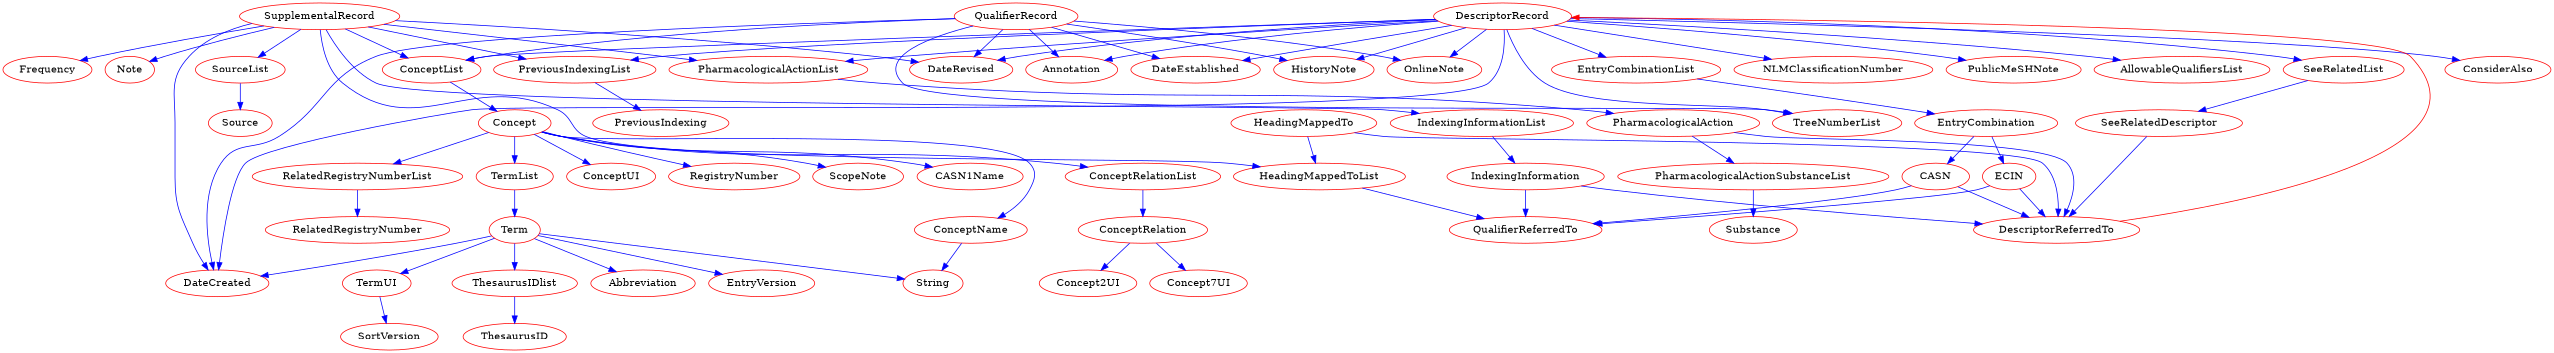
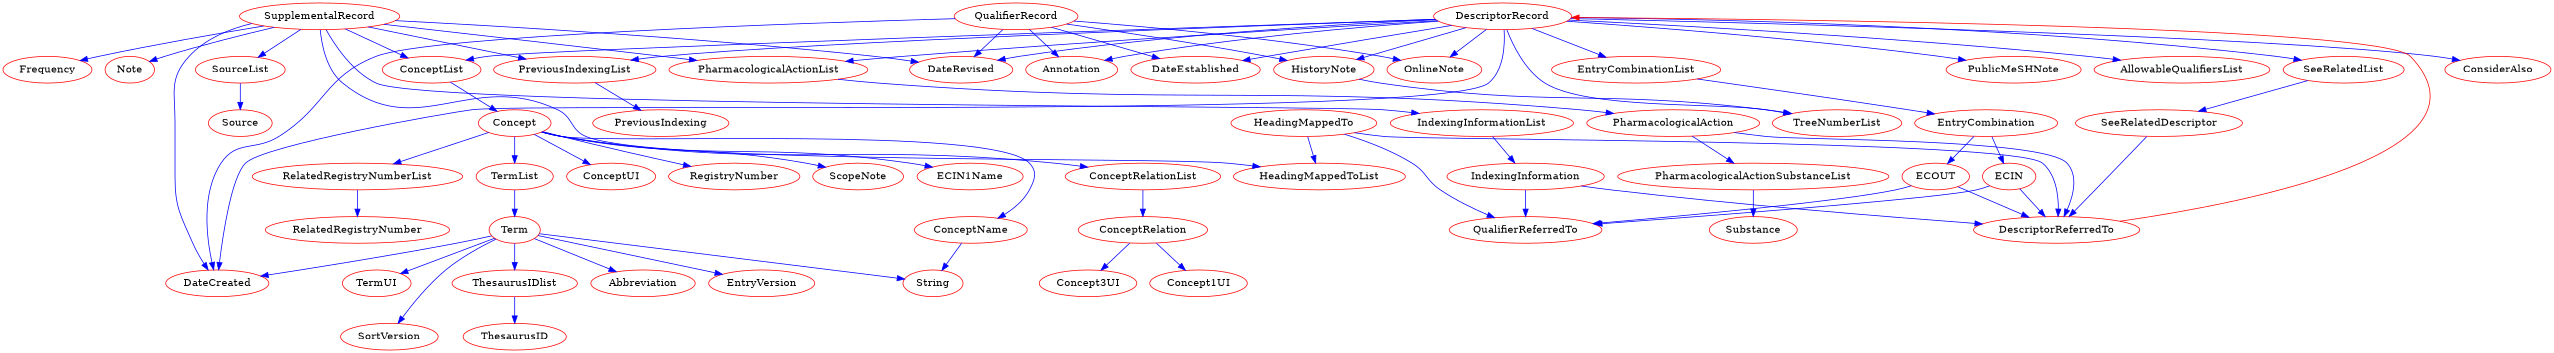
edge "QualifierRecord" -> "ConceptList": removed
node "NLMClassificationNumber": removed
edge "QualifierRecord" -> "TreeNumberList": now "HistoryNote" -> "TreeNumberList"
node "CASN1Name": label "CASN1Name" -> "ECIN1Name"
node "CASN": label "CASN" -> "ECOUT"
edge "HeadingMappedToList" -> "QualifierReferredTo": now "HeadingMappedTo" -> "QualifierReferredTo"
node "Concept2UI": label "Concept2UI" -> "Concept3UI"
node "Concept7UI": label "Concept7UI" -> "Concept1UI"
edge "TermUI" -> "SortVersion": now "Term" -> "SortVersion"
